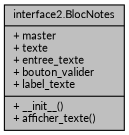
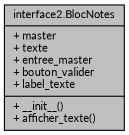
node "interface2.BlocNotes": text "+ entree_texte" -> "+ entree_master"
